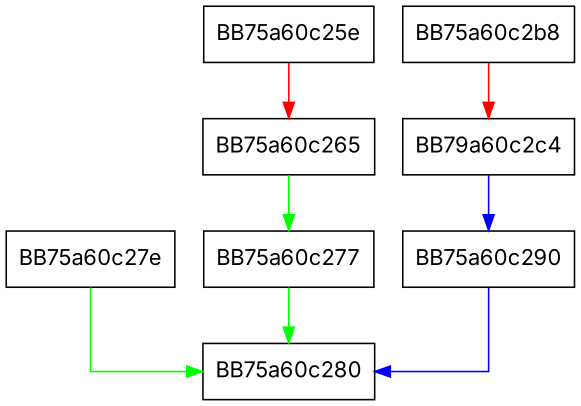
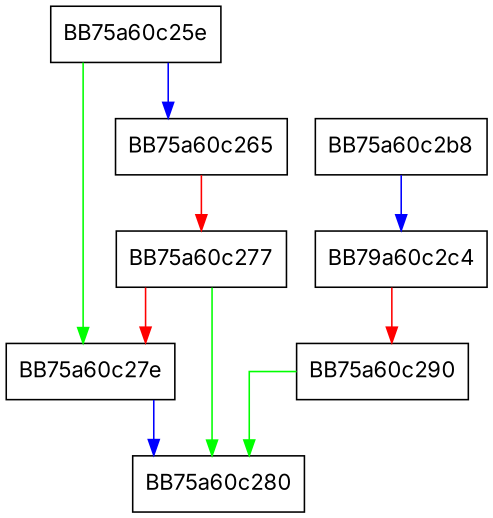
edge "BB75a60c25e" -> "BB75a60c265": color red -> blue
edge "BB75a60c2b8" -> "BB79a60c2c4": color red -> blue
edge "BB75a60c25e" -> "BB75a60c27e": added
edge "BB75a60c265" -> "BB75a60c277": color green -> red
edge "BB79a60c2c4" -> "BB75a60c290": color blue -> red
edge "BB75a60c277" -> "BB75a60c27e": added
edge "BB75a60c27e" -> "BB75a60c280": color green -> blue
edge "BB75a60c290" -> "BB75a60c280": color blue -> green
